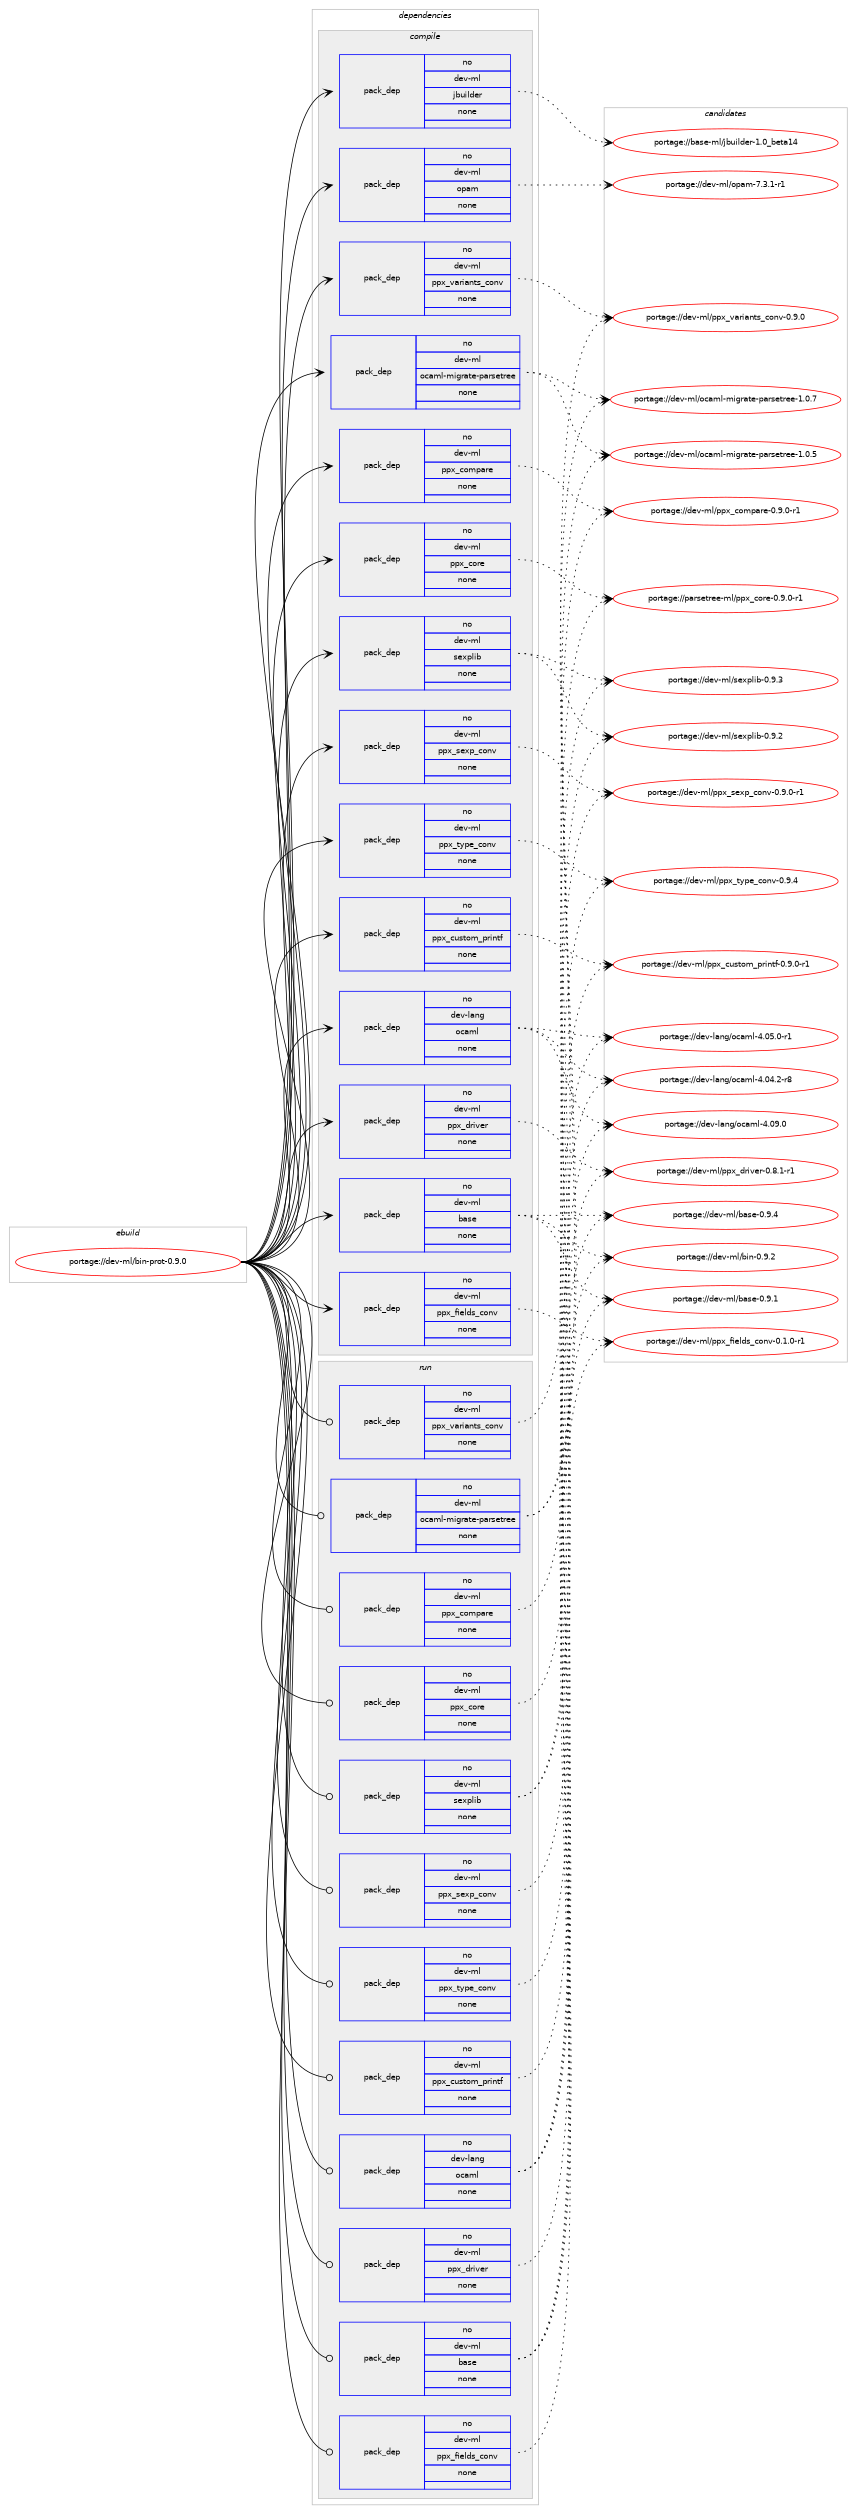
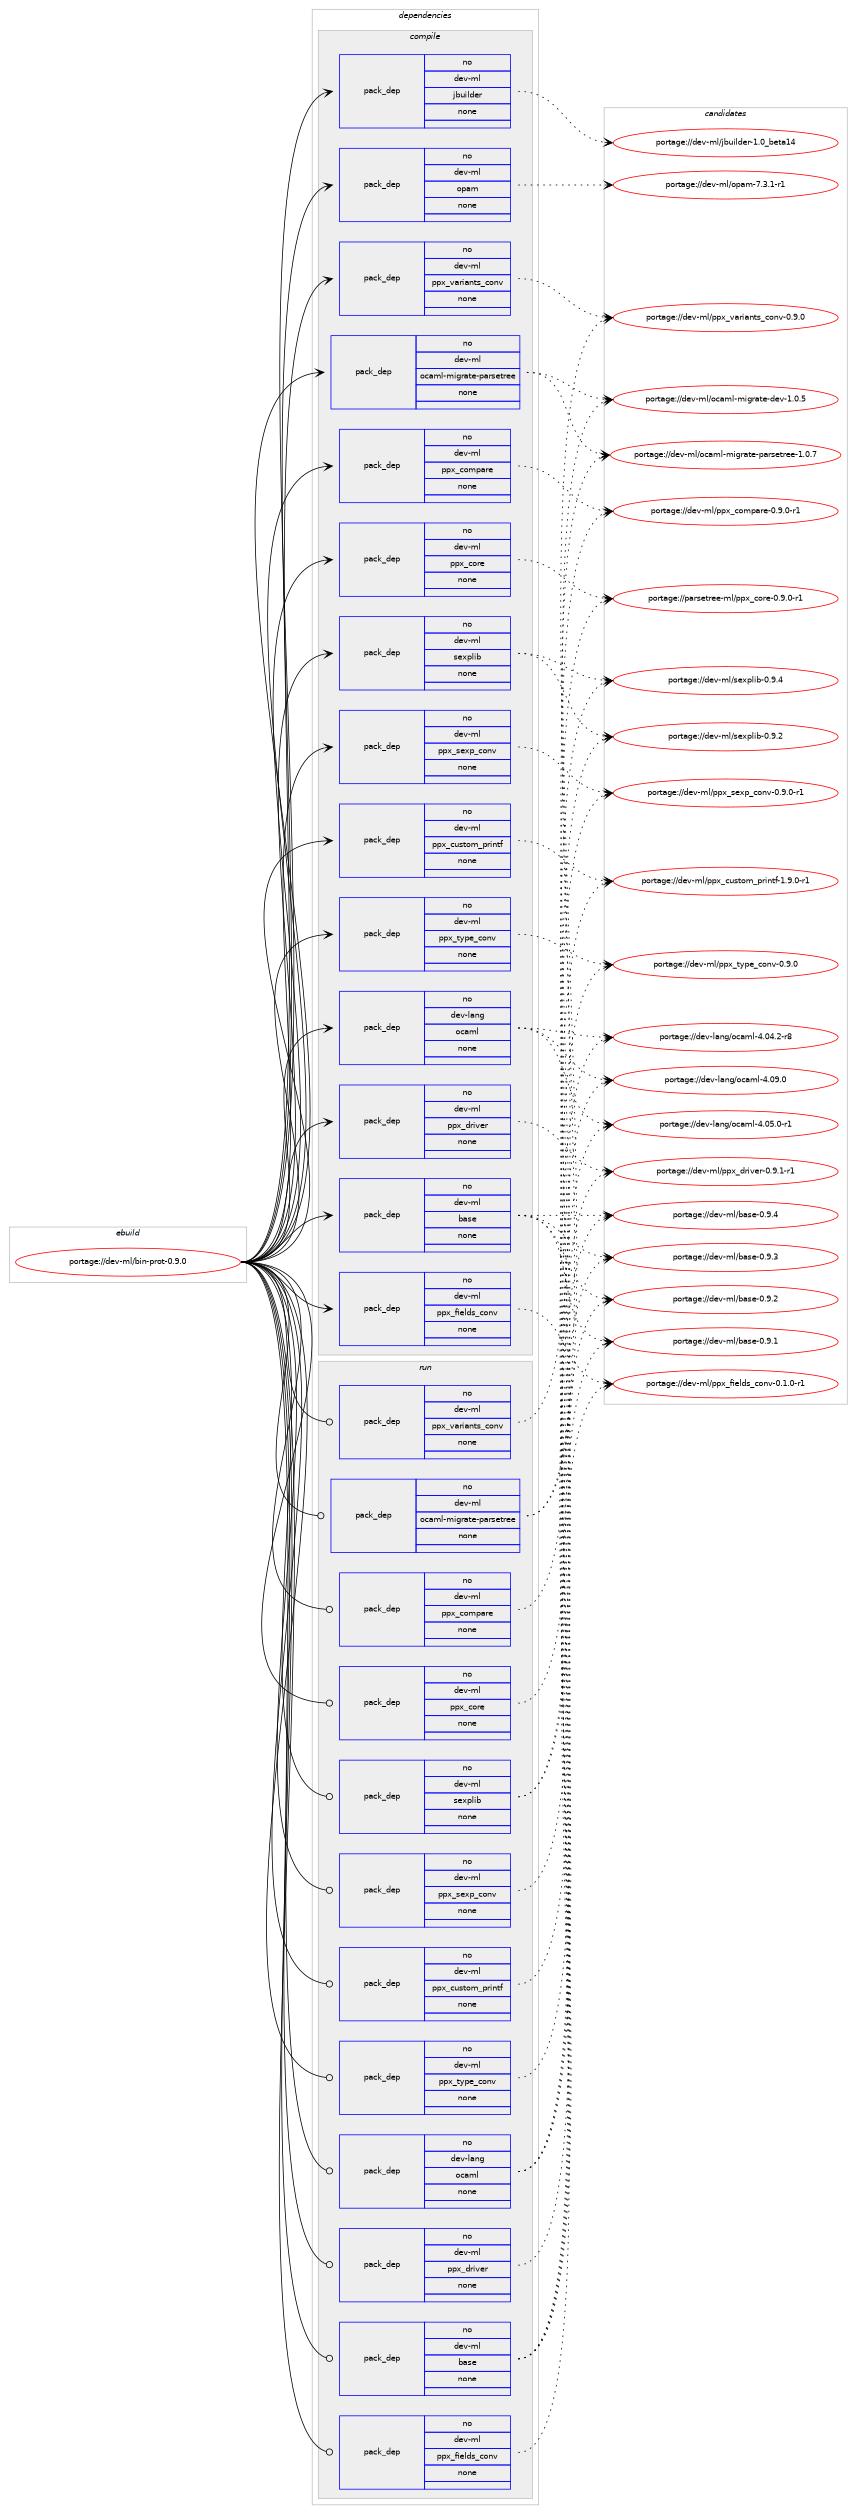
node "portage://base-ml/jbuilder-1.0_beta14": label "portage://base-ml/jbuilder-1.0_beta14" -> "portage://dev-ml/jbuilder-1.0_beta14"
node "portage://dev-ml/ocaml-migrate-parsetree-1.0.5": label "portage://dev-ml/ocaml-migrate-parsetree-1.0.5" -> "portage://dev-ml/ocaml-migrate-dev-1.0.5"
node "portage://dev-ml/sexplib-0.9.3": label "portage://dev-ml/sexplib-0.9.3" -> "portage://dev-ml/sexplib-0.9.4"
node "portage://dev-ml/ppx_type_conv-0.9.4": label "portage://dev-ml/ppx_type_conv-0.9.4" -> "portage://dev-ml/ppx_type_conv-0.9.0"
node "portage://dev-ml/ppx_custom_printf-0.9.0-r1": label "portage://dev-ml/ppx_custom_printf-0.9.0-r1" -> "portage://dev-ml/ppx_custom_printf-1.9.0-r1"
node "portage://dev-ml/ppx_driver-0.8.1-r1": label "portage://dev-ml/ppx_driver-0.8.1-r1" -> "portage://dev-ml/ppx_driver-0.9.1-r1"
node "portage://dev-ml/base-0.9.3": added
node "portage://dev-ml/bin-0.9.2": label "portage://dev-ml/bin-0.9.2" -> "portage://dev-ml/base-0.9.2"
